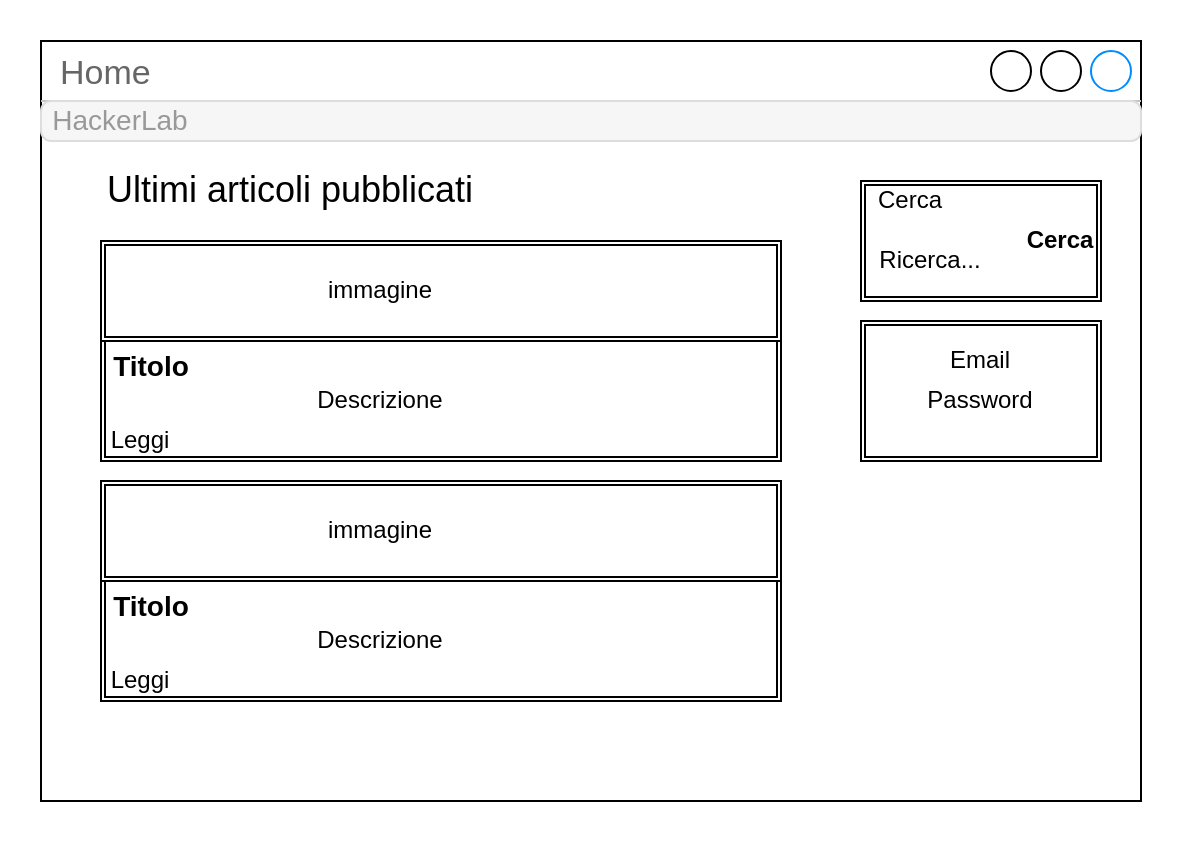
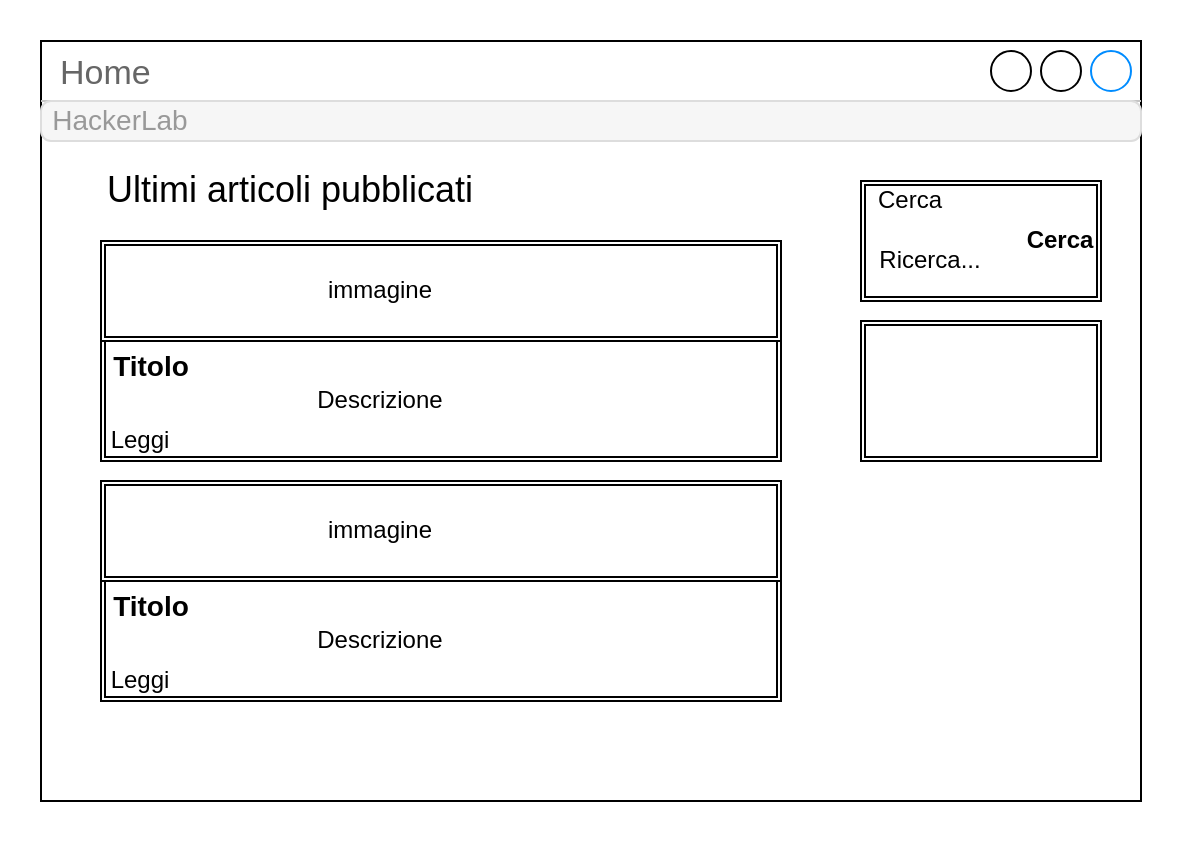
node "Email": removed
node "Password": removed
